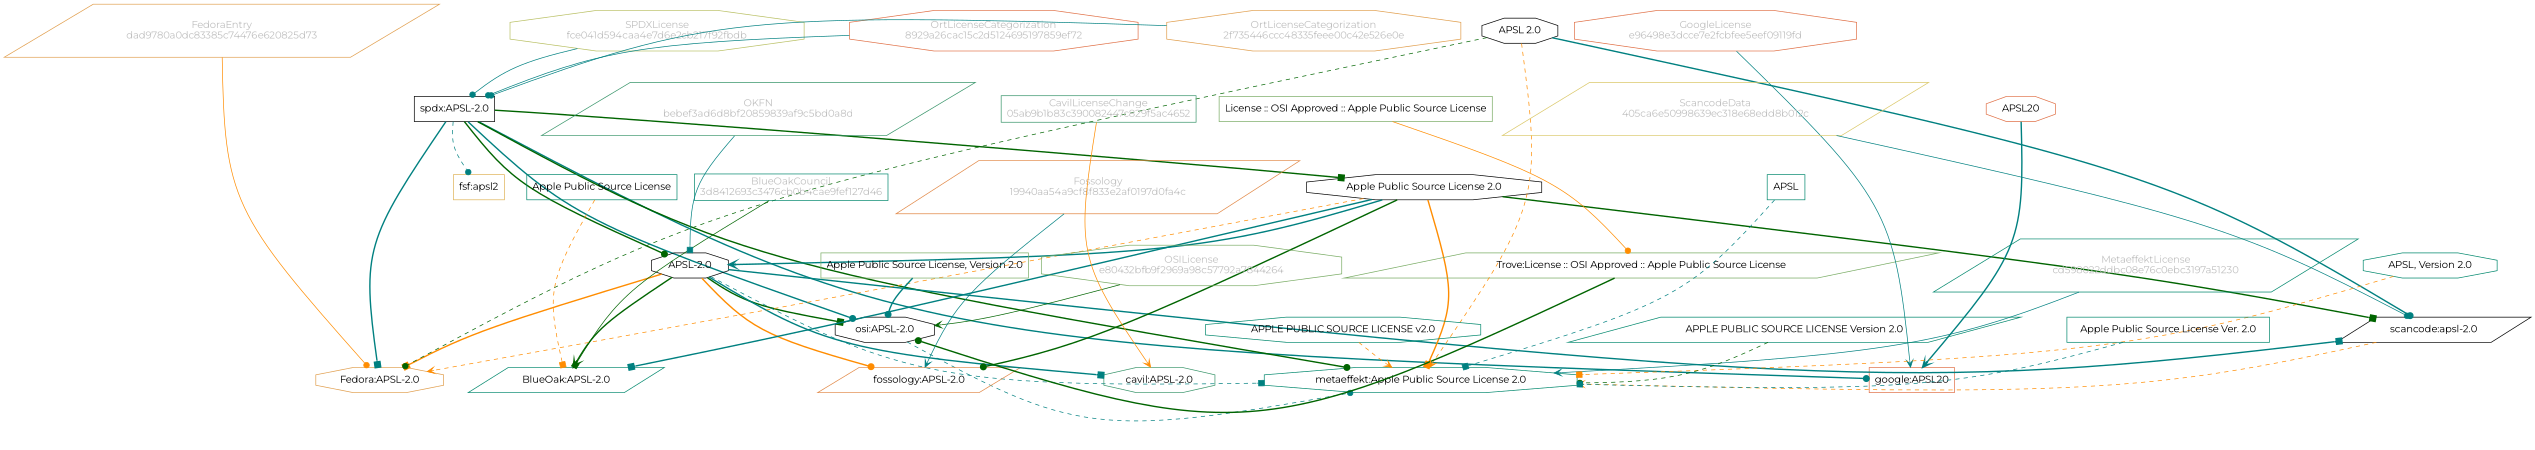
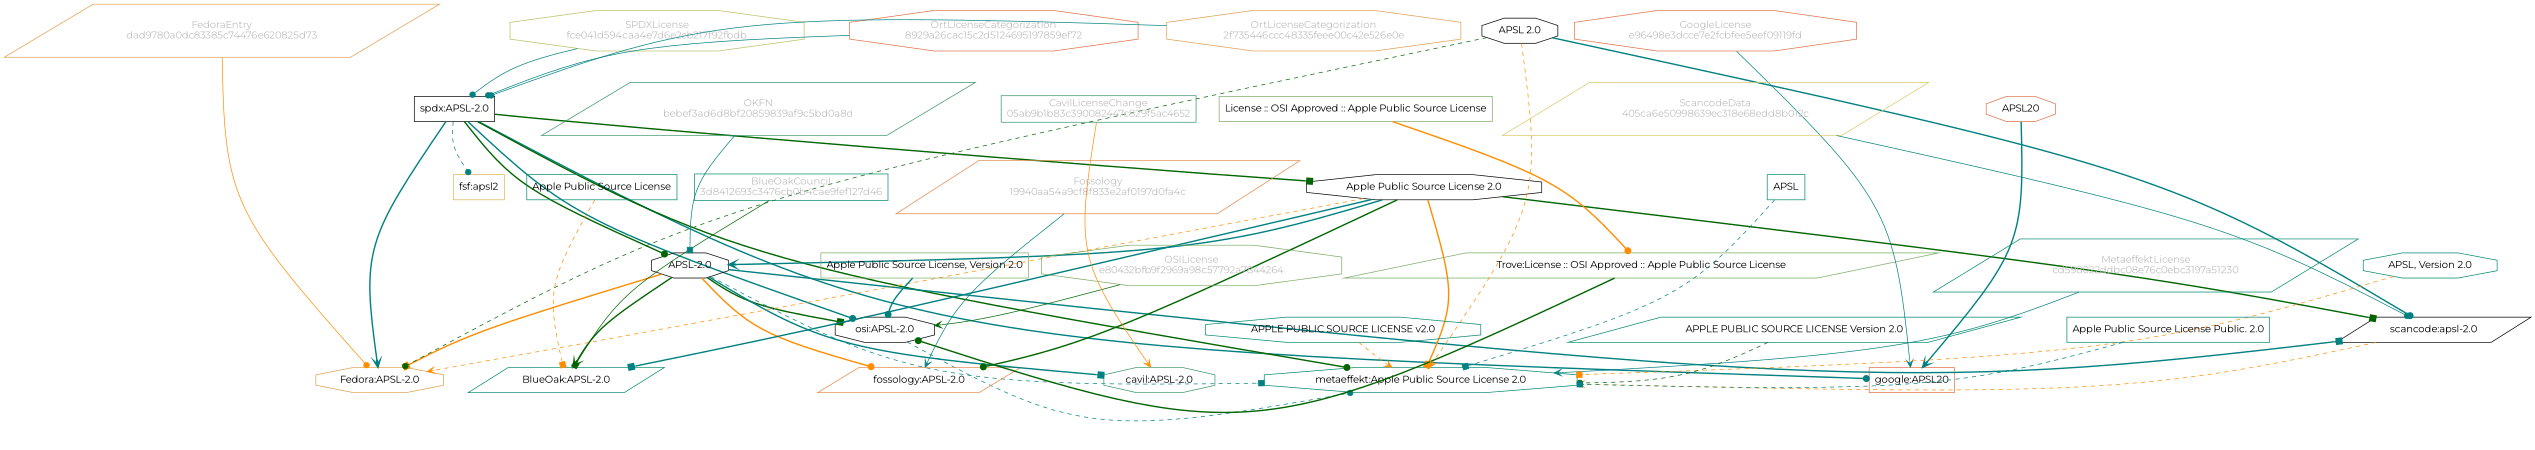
edge "spdx:APSL-2.0" -> "Apple Public Source License 2.0": reversed
edge "License :: OSI Approved :: Apple Public Source License" -> "Trove:License :: OSI Approved :: Apple Public Source License": style solid -> bold
edge "spdx:APSL-2.0" -> "Fedora:APSL-2.0": arrowhead box -> vee
node "Apple Public Source License Ver. 2.0": label "Apple Public Source License Ver. 2.0" -> "Apple Public Source License Public. 2.0"
